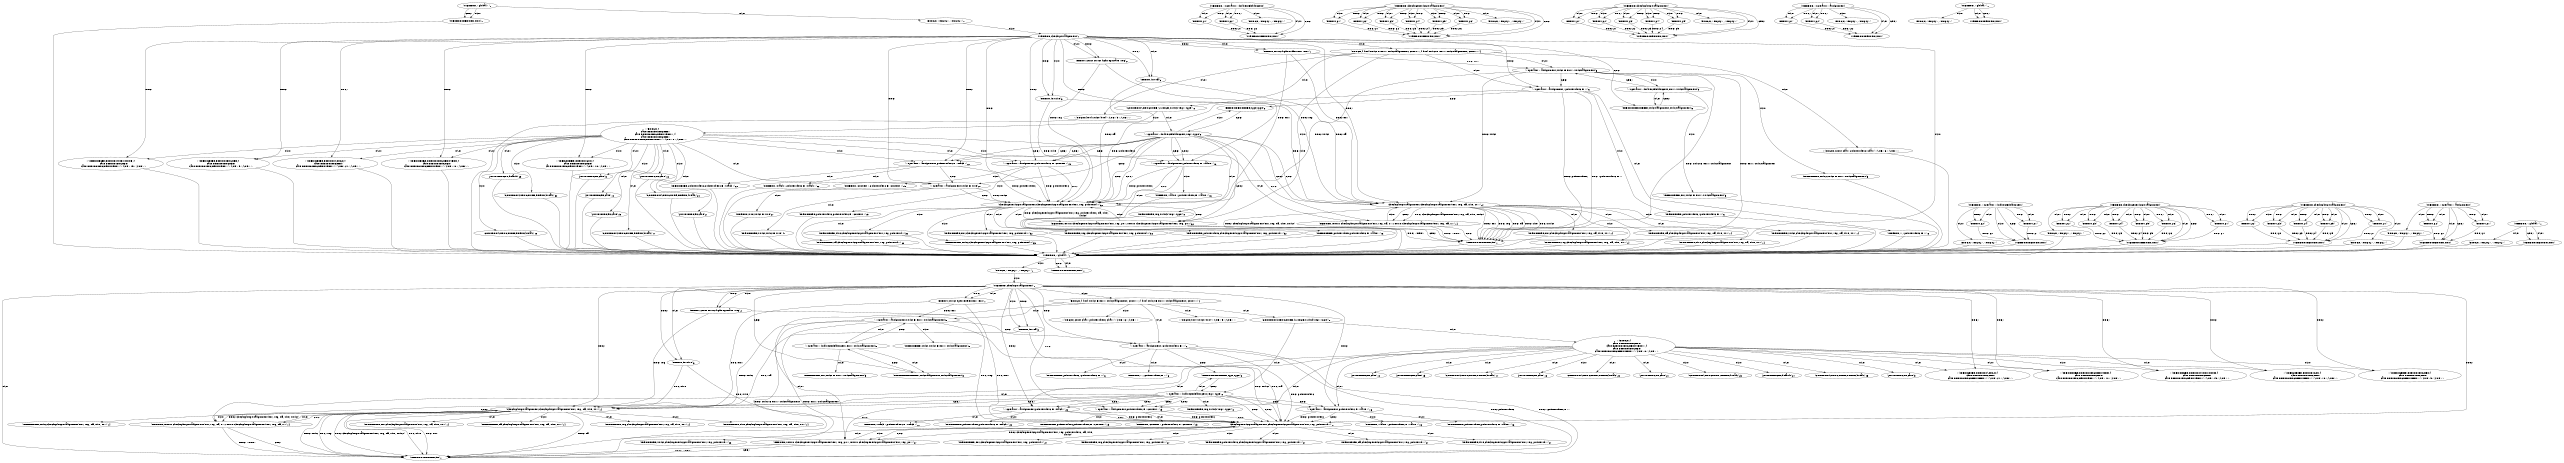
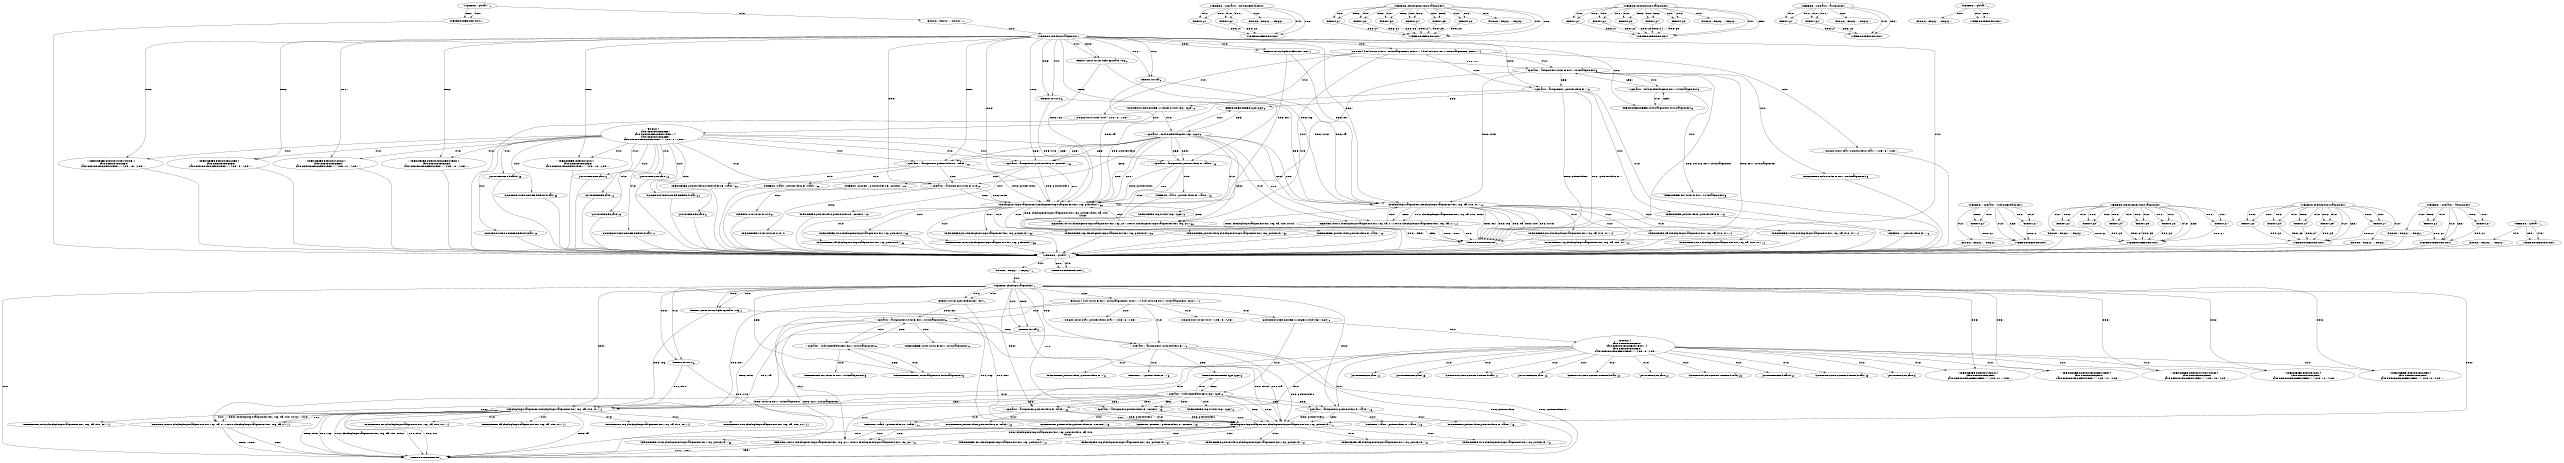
edge "(<operator>.assignment,strict = true)" -> "(IDENTIFIER,strict,strict = true)": label "AST: " -> "DDG: "
